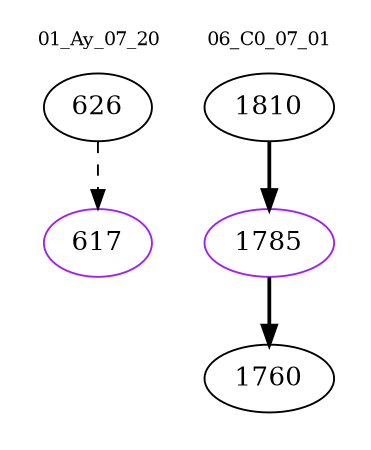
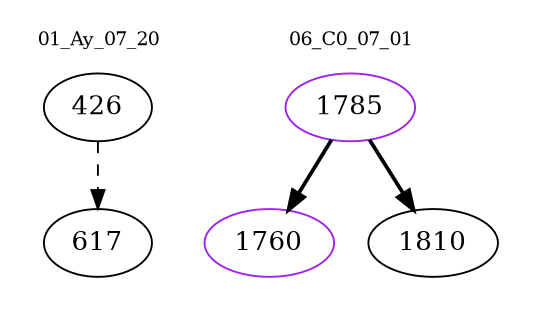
node "626": label "626" -> "426"
edge "1810" -> "1785": reversed
node "617": color purple -> black
node "1760": color black -> purple
